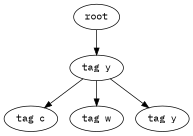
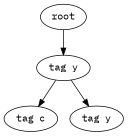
node "tag w": removed
